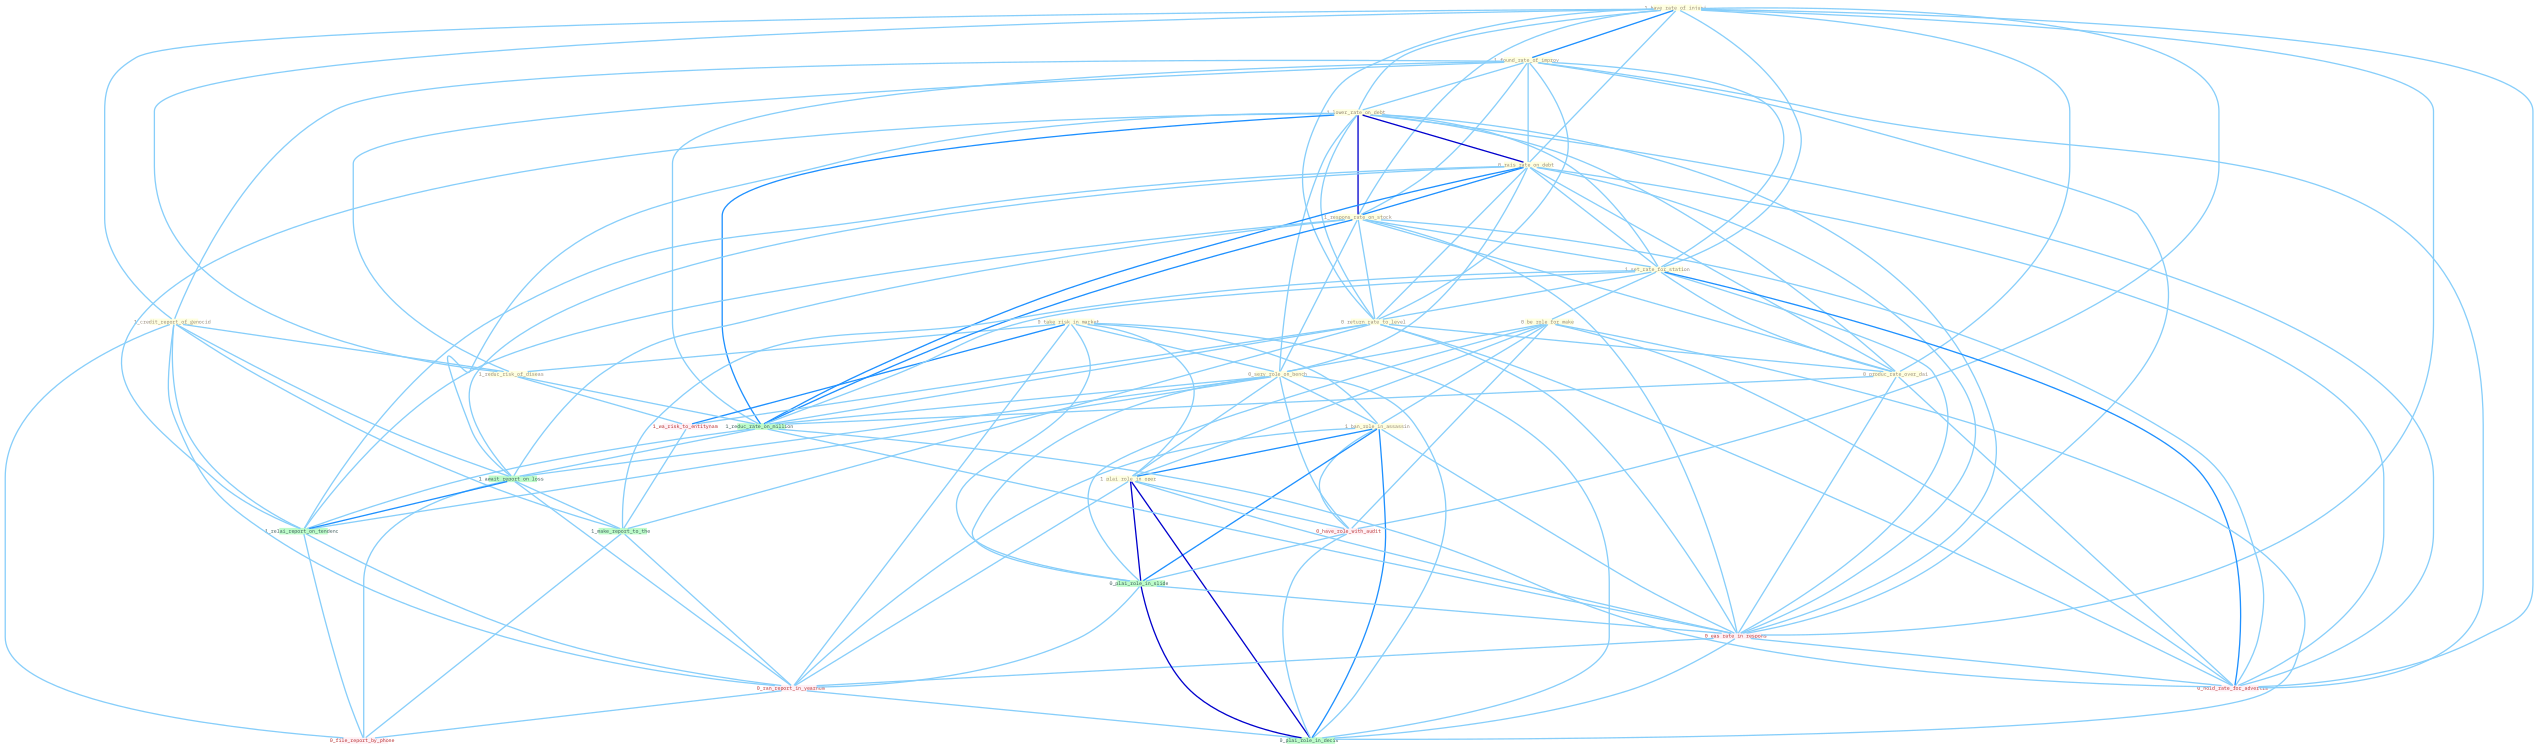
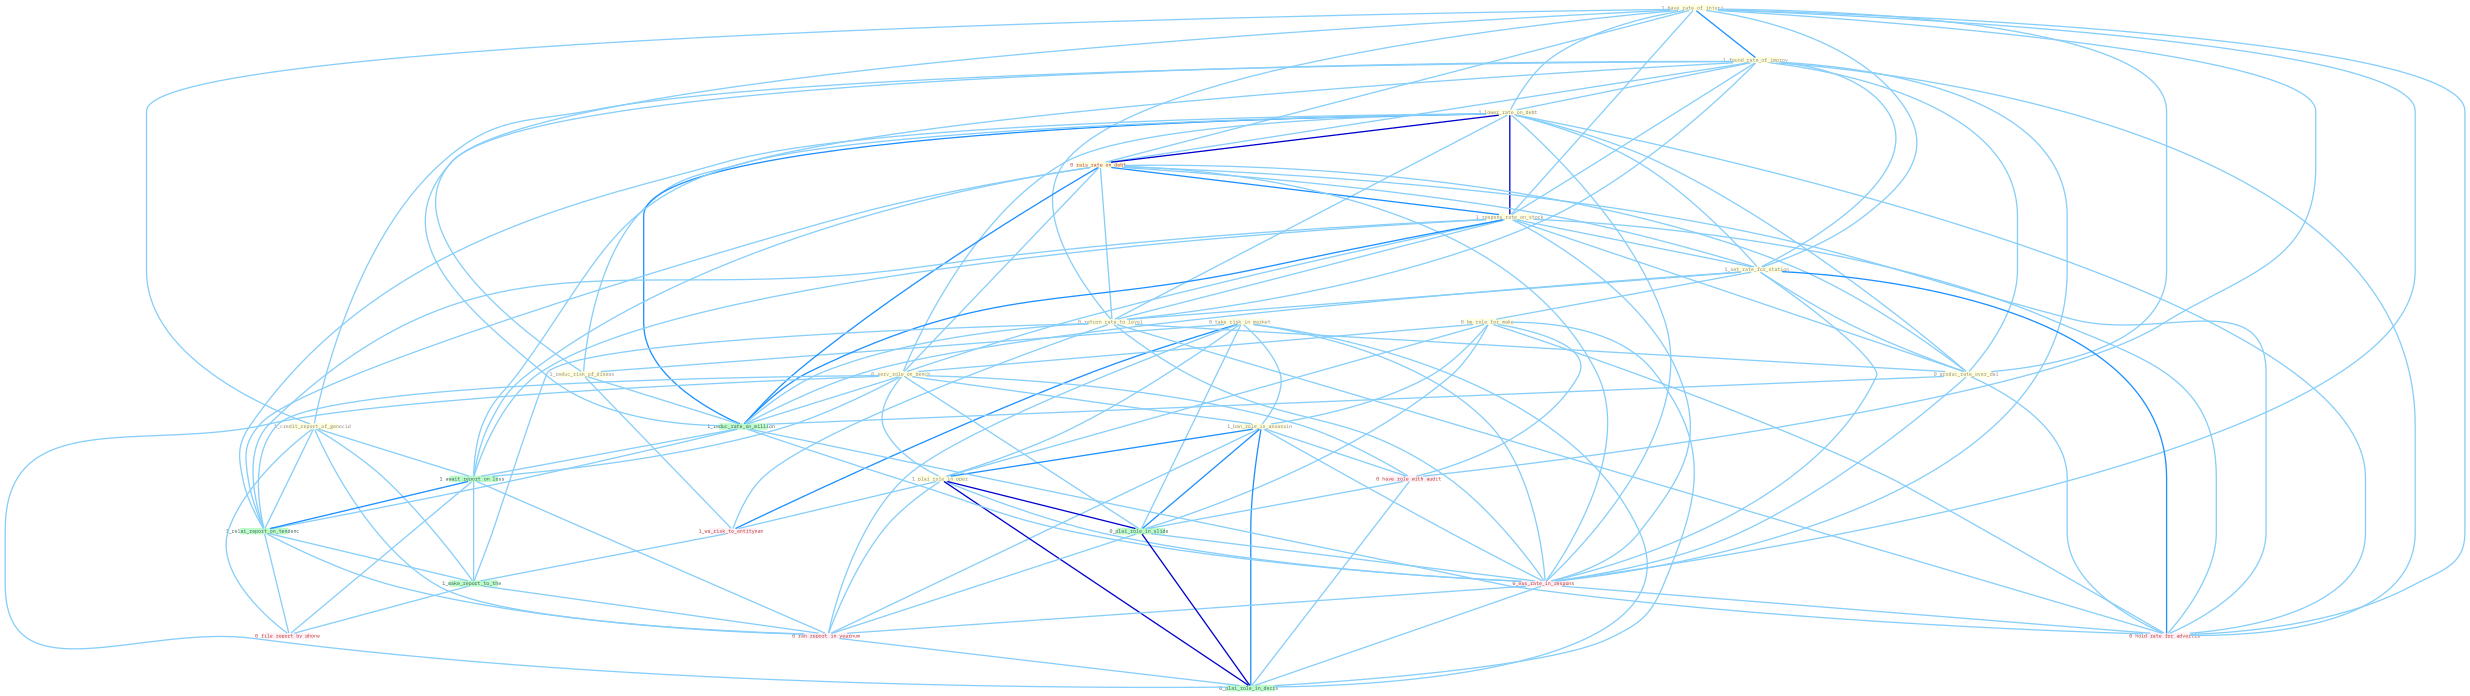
edge "1_found_rate_of_improv" -- "0_produc_rate_over_dai": added
node "0_rais_rate_on_debt": fontcolor #8b7d6b -> #b22222
edge "1_set_rate_for_station" -- "1_make_report_to_the": now "1_relai_report_on_tendenc" -- "1_make_report_to_the"
edge "1_credit_report_of_genocid" -- "1_reduc_risk_of_diseas": removed
edge "0_take_risk_in_market" -- "0_serv_role_on_bench": now "0_take_risk_in_market" -- "0_eas_rate_in_respons"
edge "1_plai_role_in_oper" -- "0_have_role_with_audit": now "1_plai_role_in_oper" -- "1_wa_risk_to_entitynam"
edge "0_ran_report_in_yearnum" -- "0_file_report_by_phone": removed
